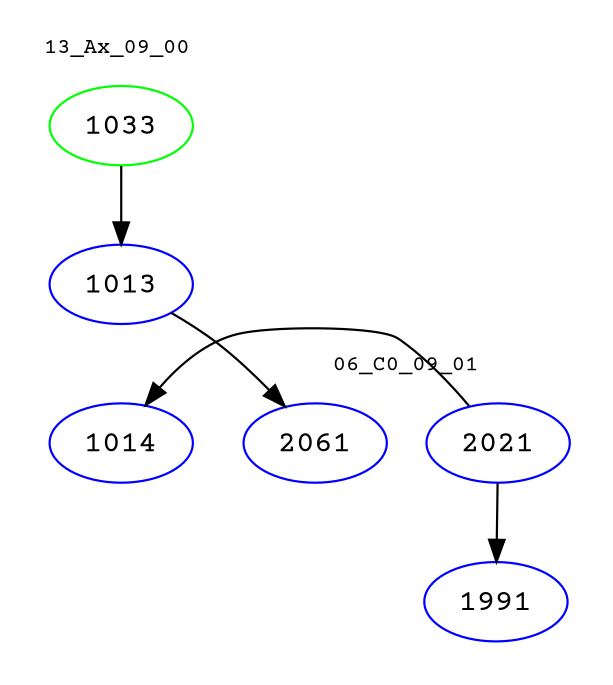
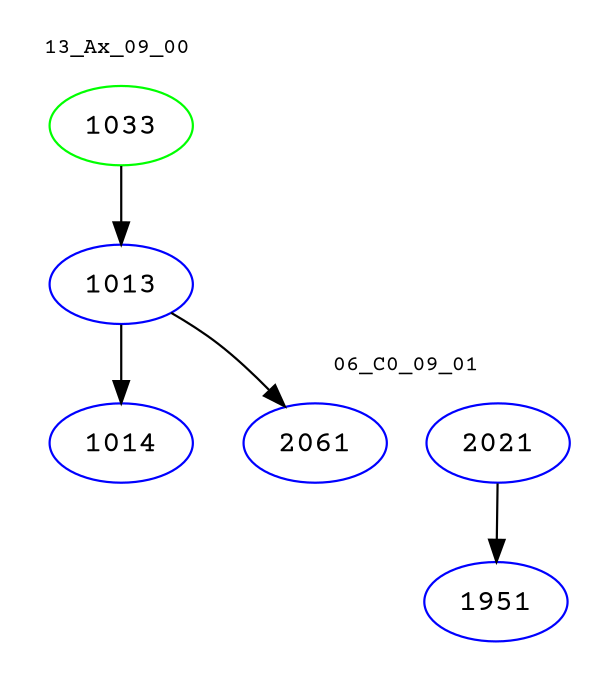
edge "2021" -> "1014": now "1013" -> "1014"
node "1991": label "1991" -> "1951"
